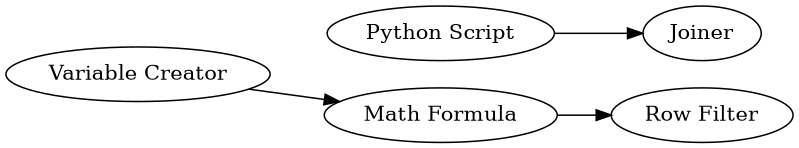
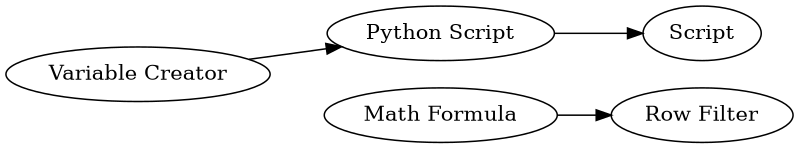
node "Joiner": label "Joiner" -> "Script"
edge "Variable Creator" -> "Math Formula": now "Variable Creator" -> "Python Script"
